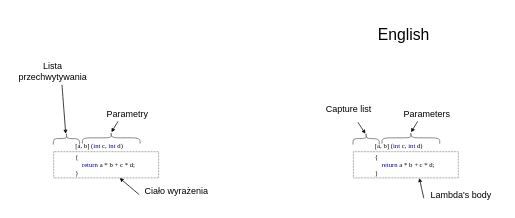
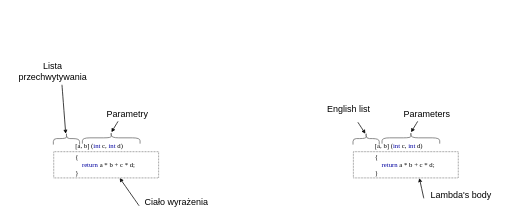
node "English": removed
node "Capture list": label "Capture list" -> "English list"
node "Ciało wyrażenia": moved (177, 191) -> (177, 203)
